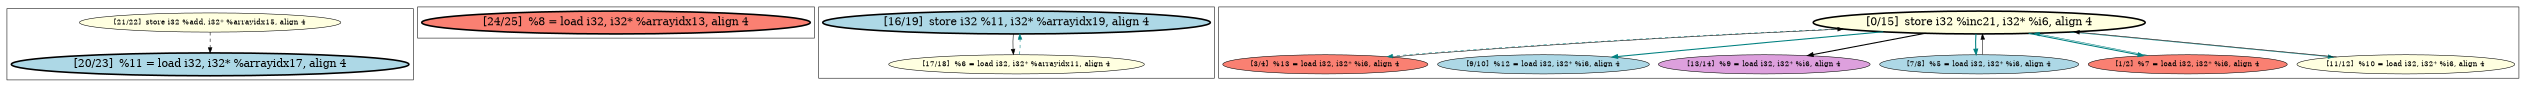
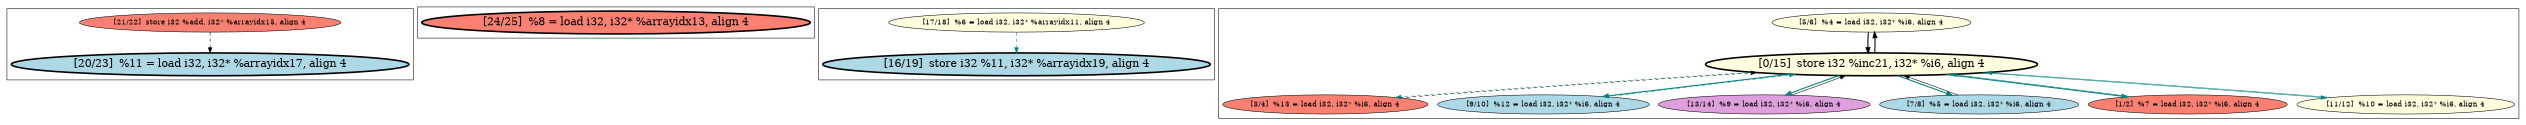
node "[21/22]  store i32 %add, i32* %arrayidx15, align 4": fillcolor lightyellow -> salmon
node "[5/6]  %4 = load i32, i32* %i6, align 4": added
edge "[3/4]  %13 = load i32, i32* %i6, align 4" -> "[0/15]  store i32 %inc21, i32* %i6, align 4": style solid -> dashed
edge "[16/19]  store i32 %11, i32* %arrayidx19, align 4" -> "[17/18]  %6 = load i32, i32* %arrayidx11, align 4": removed
edge "[0/15]  store i32 %inc21, i32* %i6, align 4" -> "[13/14]  %9 = load i32, i32* %i6, align 4": color black -> teal
edge "[11/12]  %10 = load i32, i32* %i6, align 4" -> "[0/15]  store i32 %inc21, i32* %i6, align 4": color black -> teal
edge "[9/10]  %12 = load i32, i32* %i6, align 4" -> "[0/15]  store i32 %inc21, i32* %i6, align 4": added
edge "[13/14]  %9 = load i32, i32* %i6, align 4" -> "[0/15]  store i32 %inc21, i32* %i6, align 4": added
